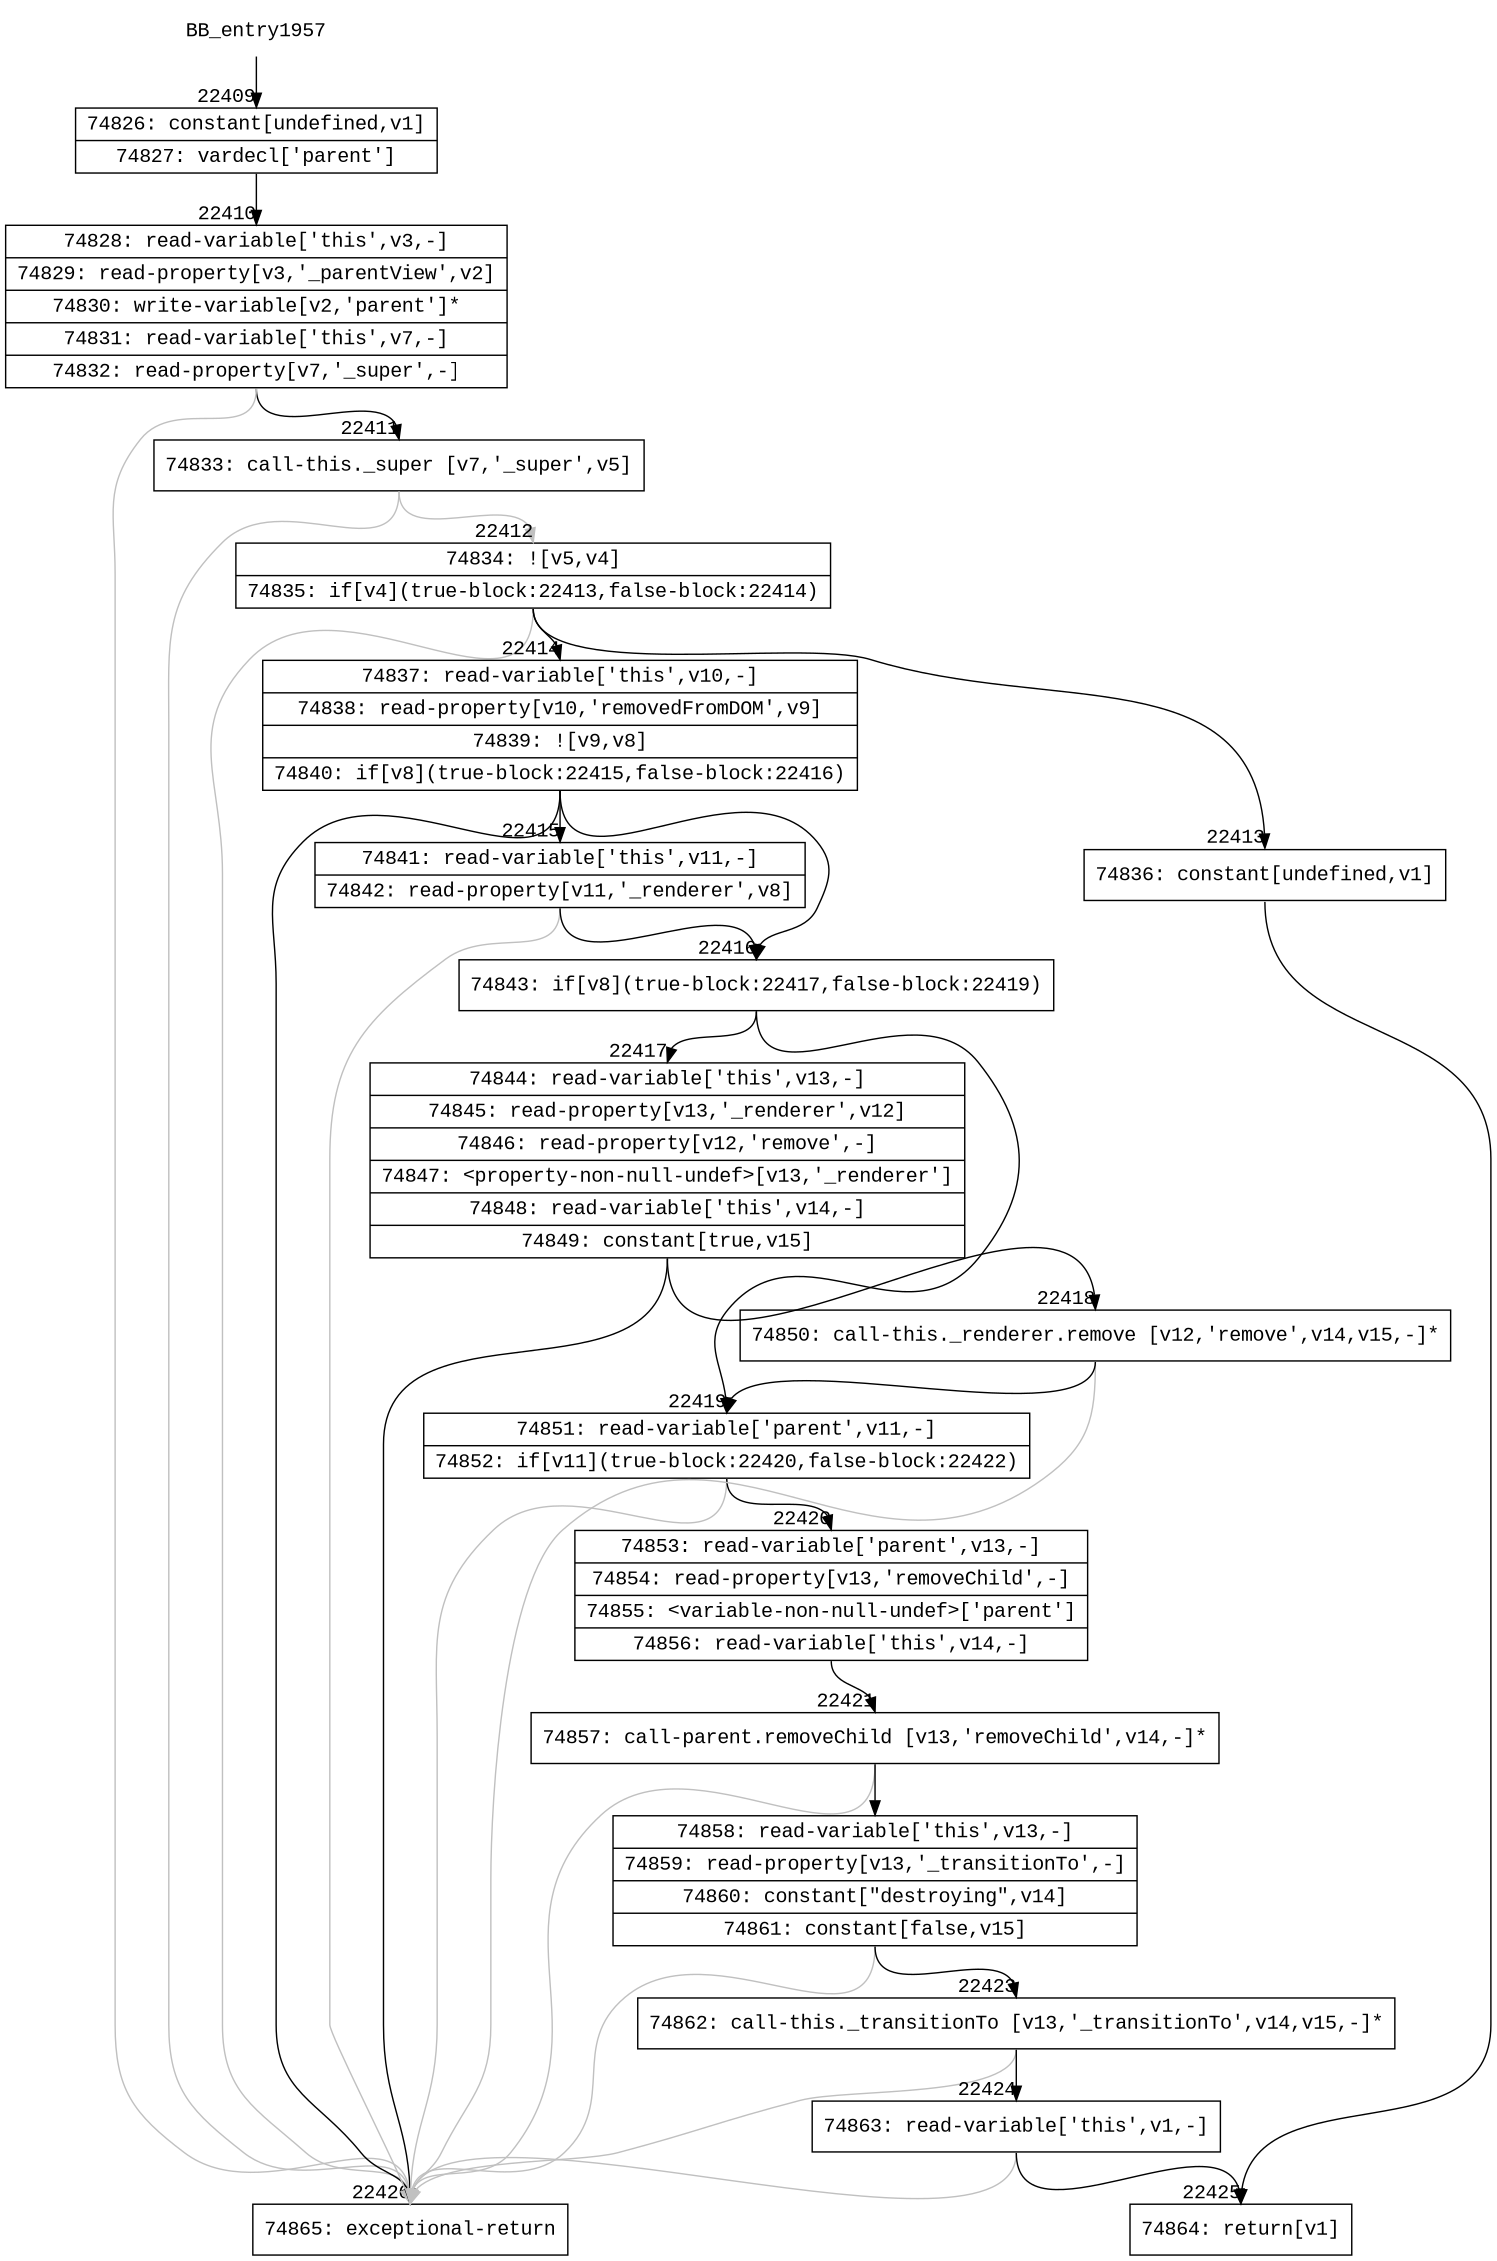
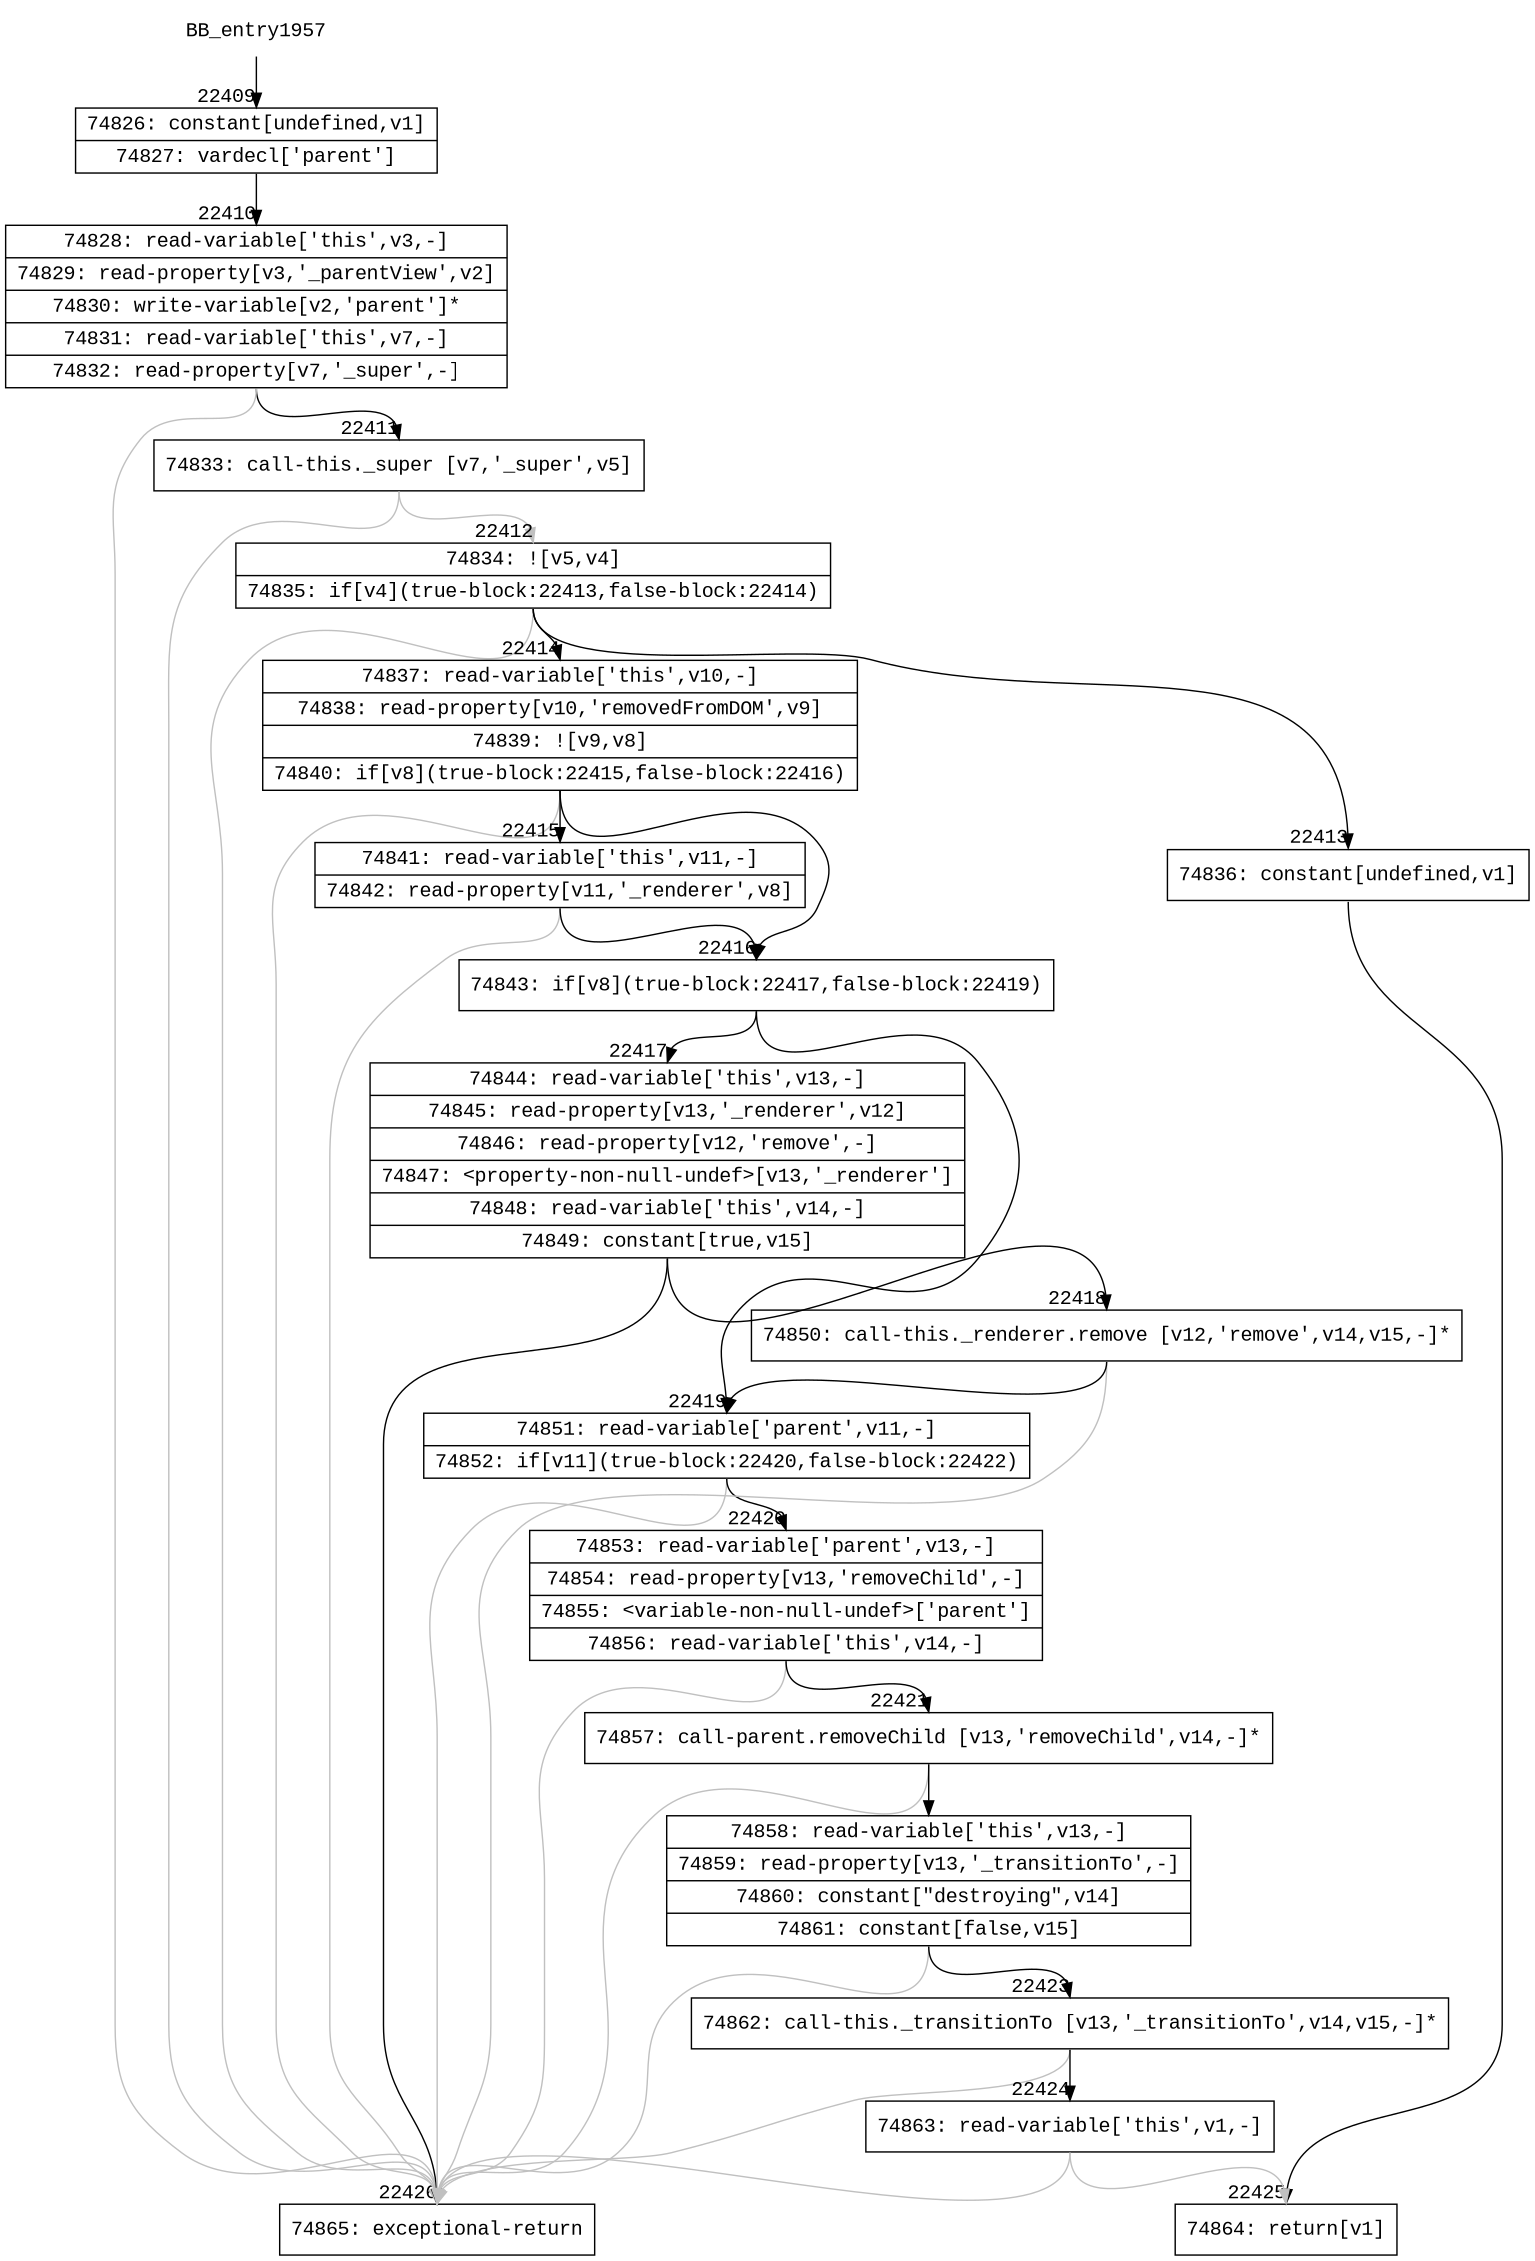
edge "74837: read-variable['this',v10,-]" -> "74865: exceptional-return": color black -> gray
edge "74853: read-variable['parent',v13,-]" -> "74865: exceptional-return": added
edge "74863: read-variable['this',v1,-]" -> "74864: return[v1]": color black -> gray
